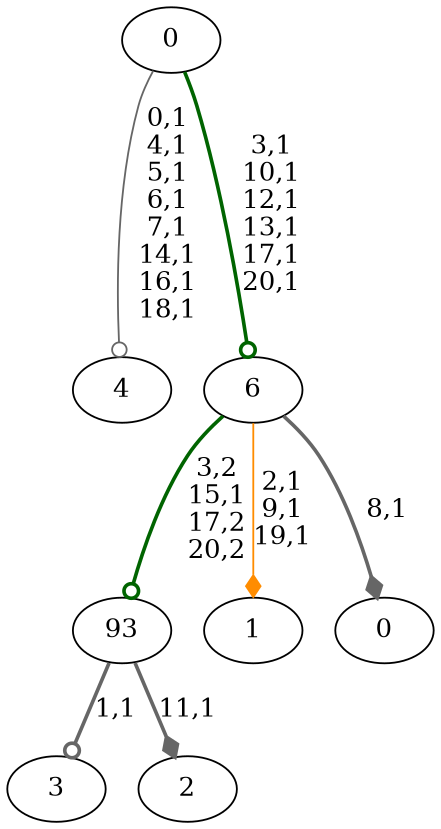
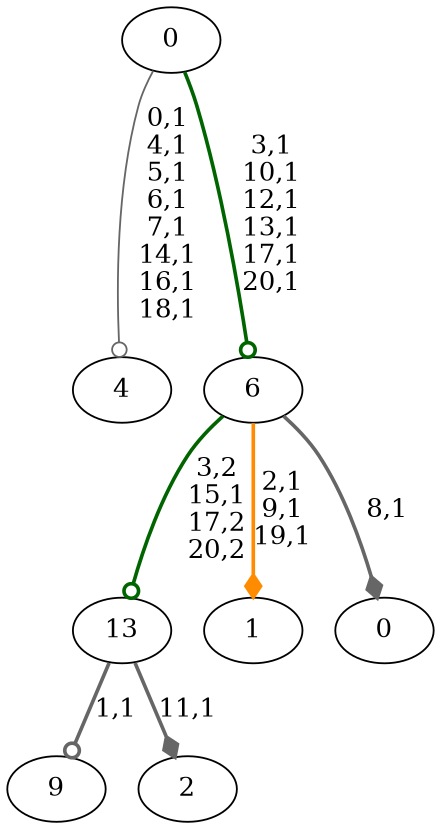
edge "6" -> "1": style solid -> bold
node "93": label "93" -> "13"
node "3": label "3" -> "9"
